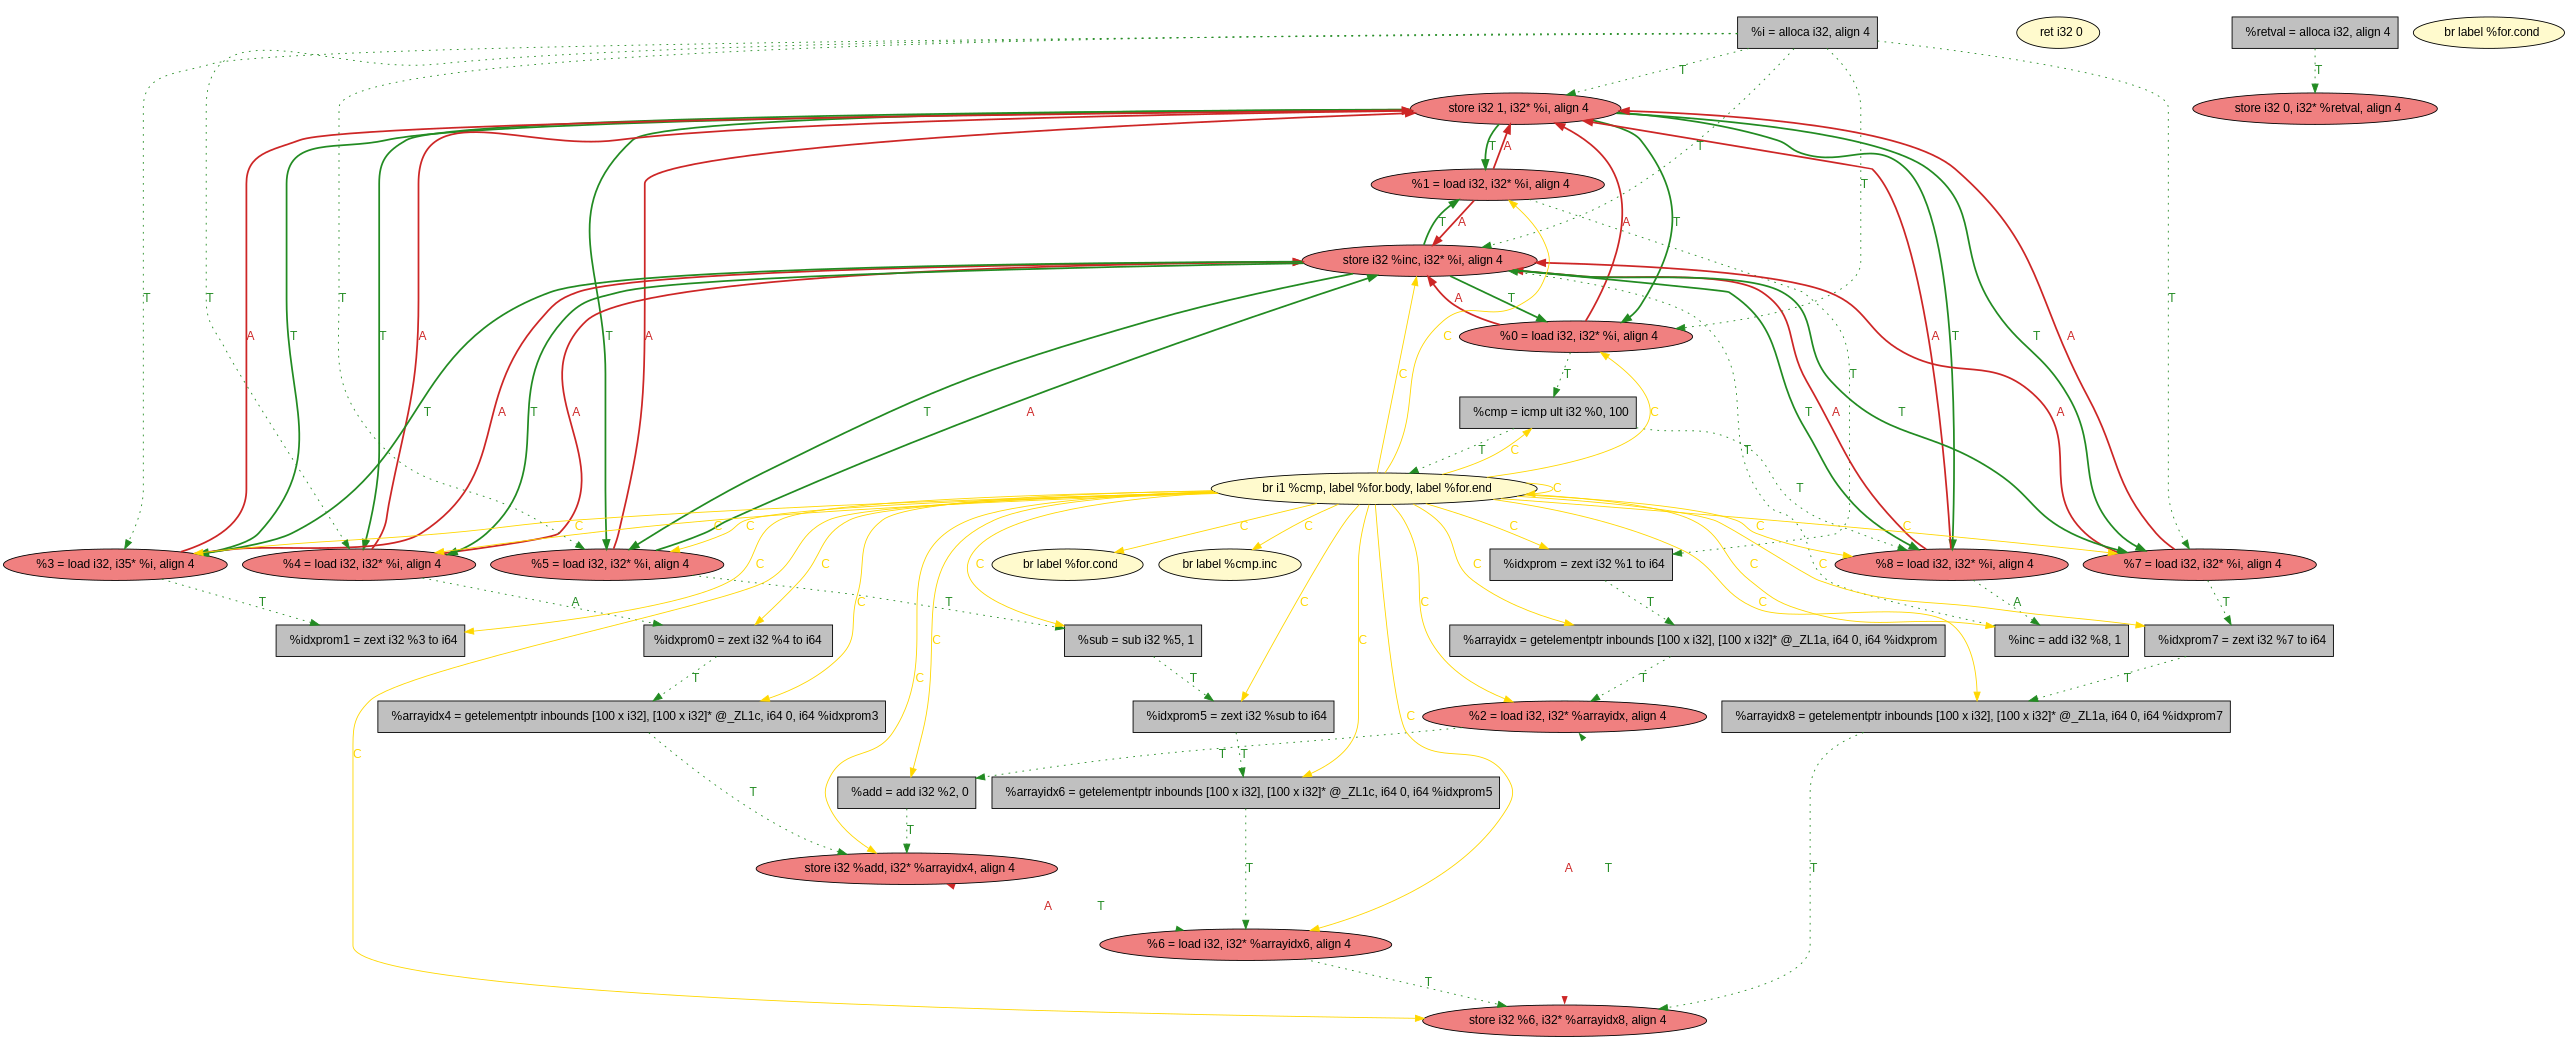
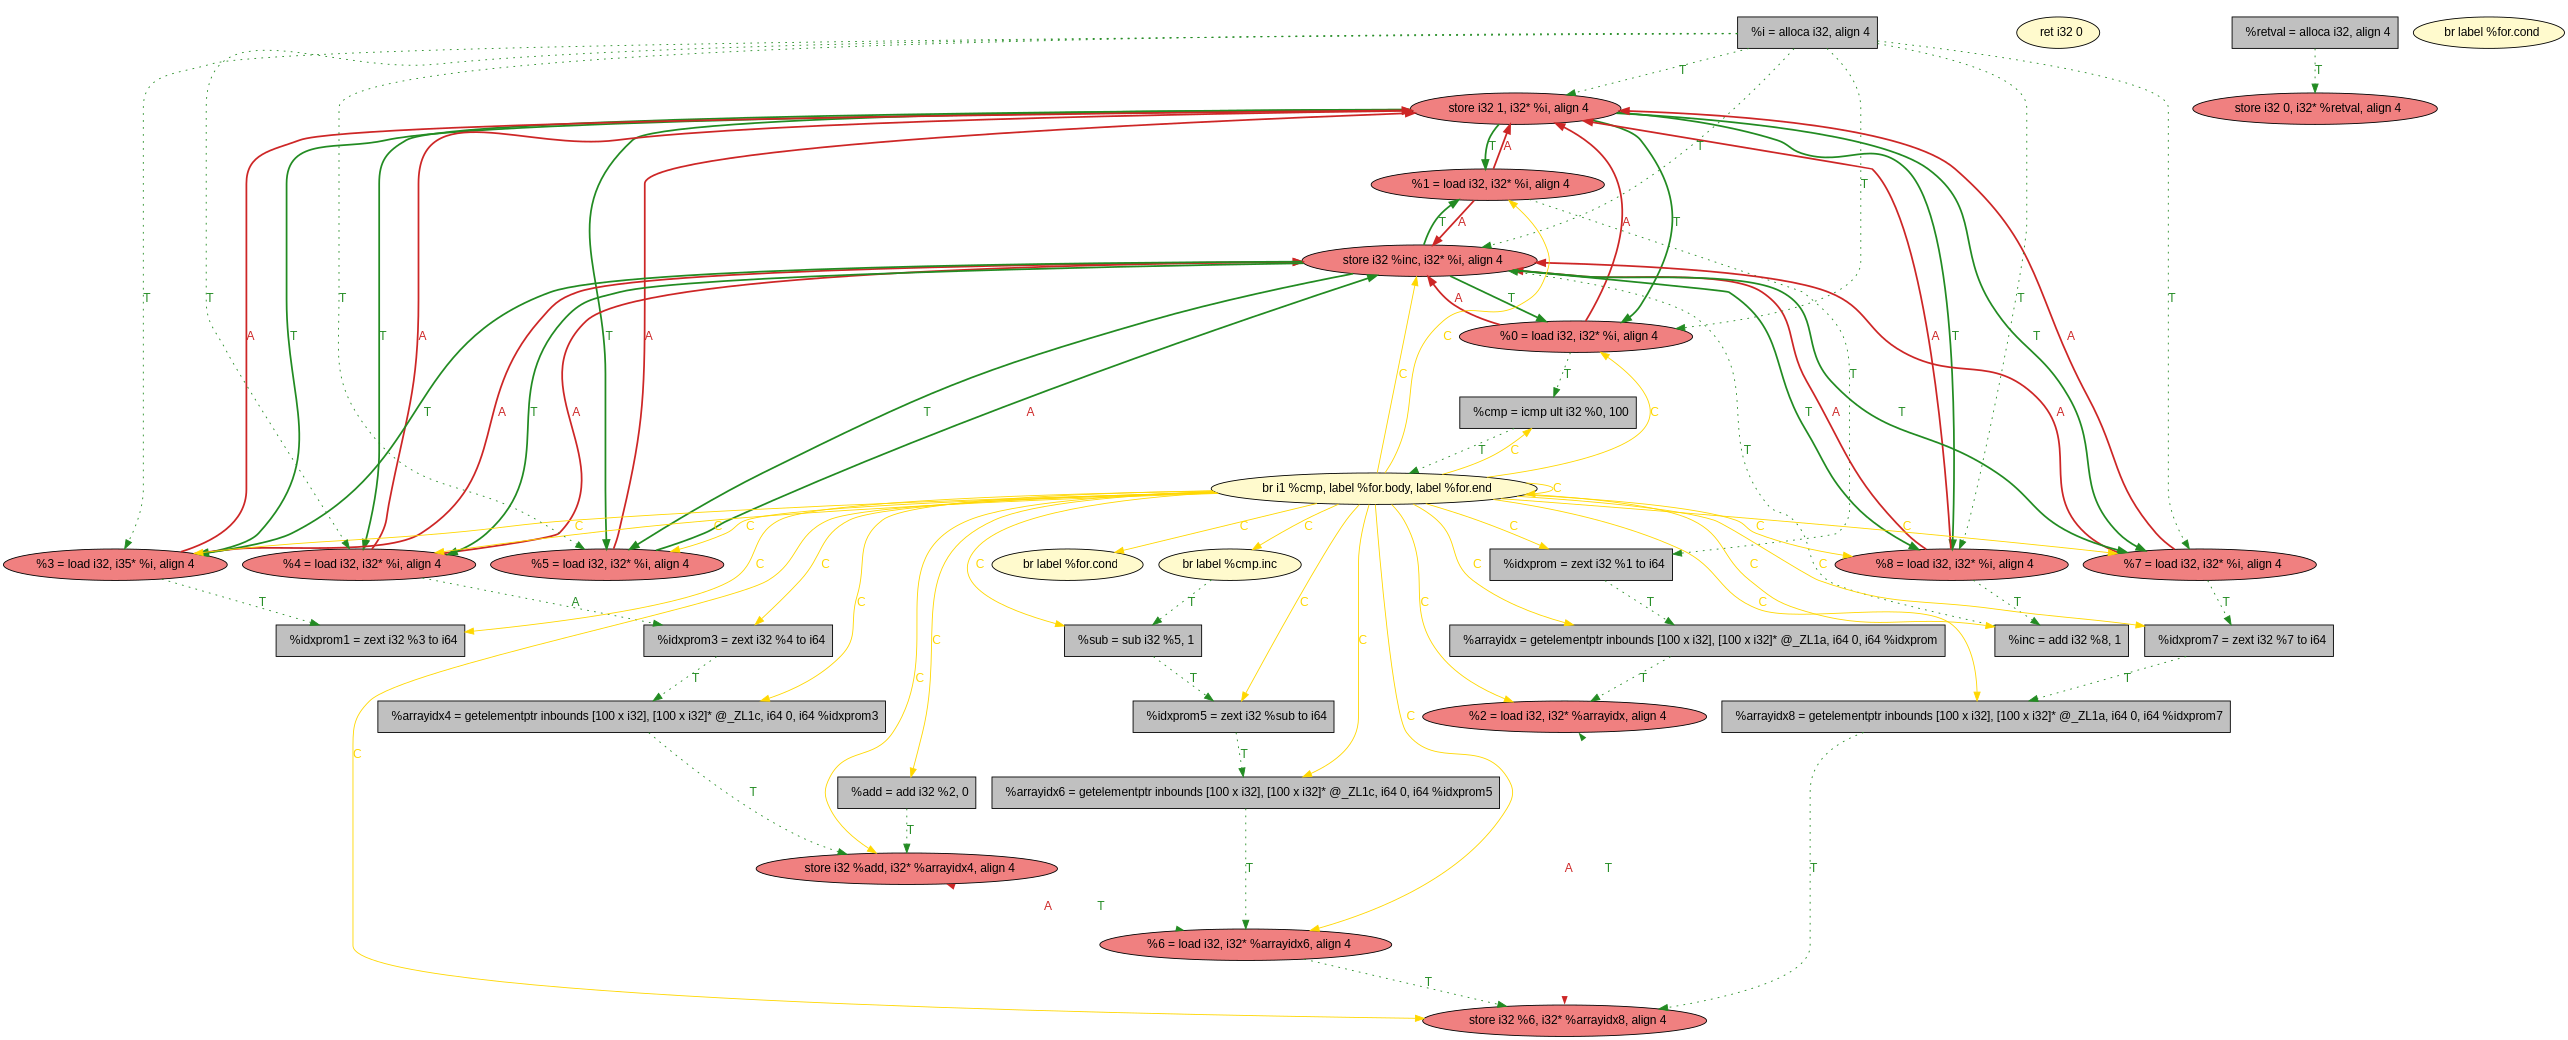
edge "%cmp = icmp ult i32 %0, 100" -> "%8 = load i32, i32* %i, align 4": now "%i = alloca i32, align 4" -> "%8 = load i32, i32* %i, align 4"
edge "%5 = load i32, i32* %i, align 4" -> "%sub = sub i32 %5, 1": now "br label %cmp.inc" -> "%sub = sub i32 %5, 1"
edge "%8 = load i32, i32* %i, align 4" -> "%inc = add i32 %8, 1": label "A" -> "T"
node "%idxprom0 = zext i32 %4 to i64": label "%idxprom0 = zext i32 %4 to i64" -> "%idxprom3 = zext i32 %4 to i64"
edge "%2 = load i32, i32* %arrayidx, align 4" -> "%add = add i32 %2, 0": removed, label "T"
